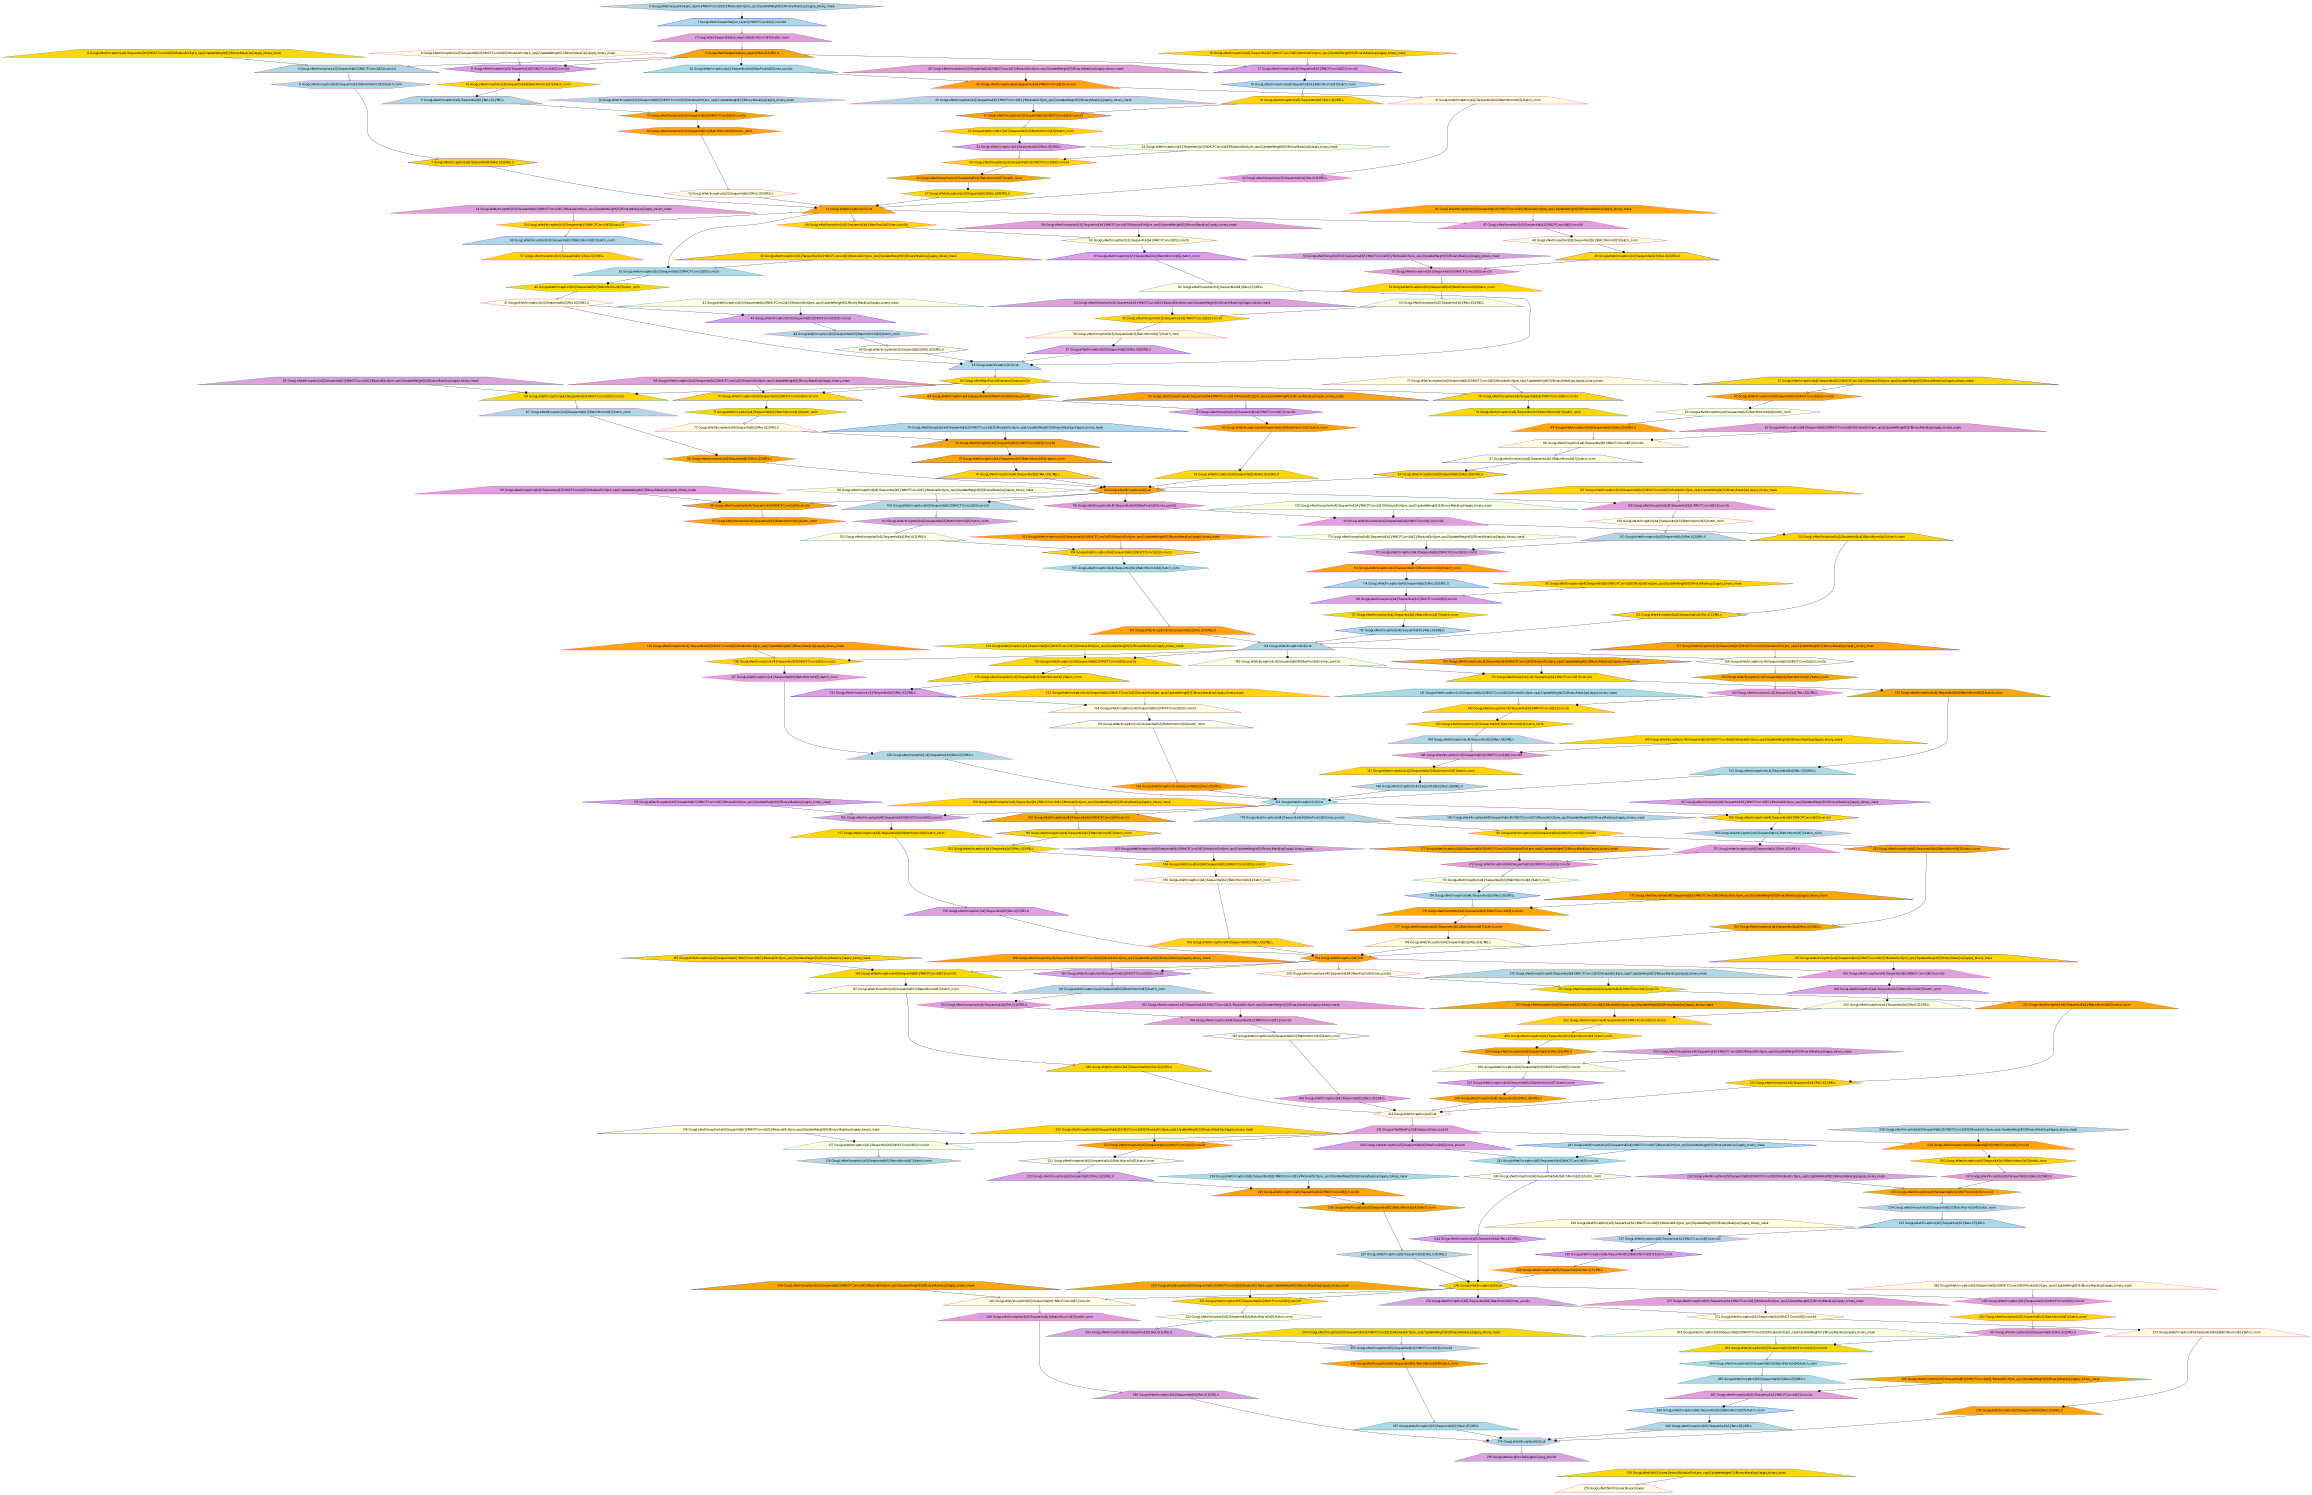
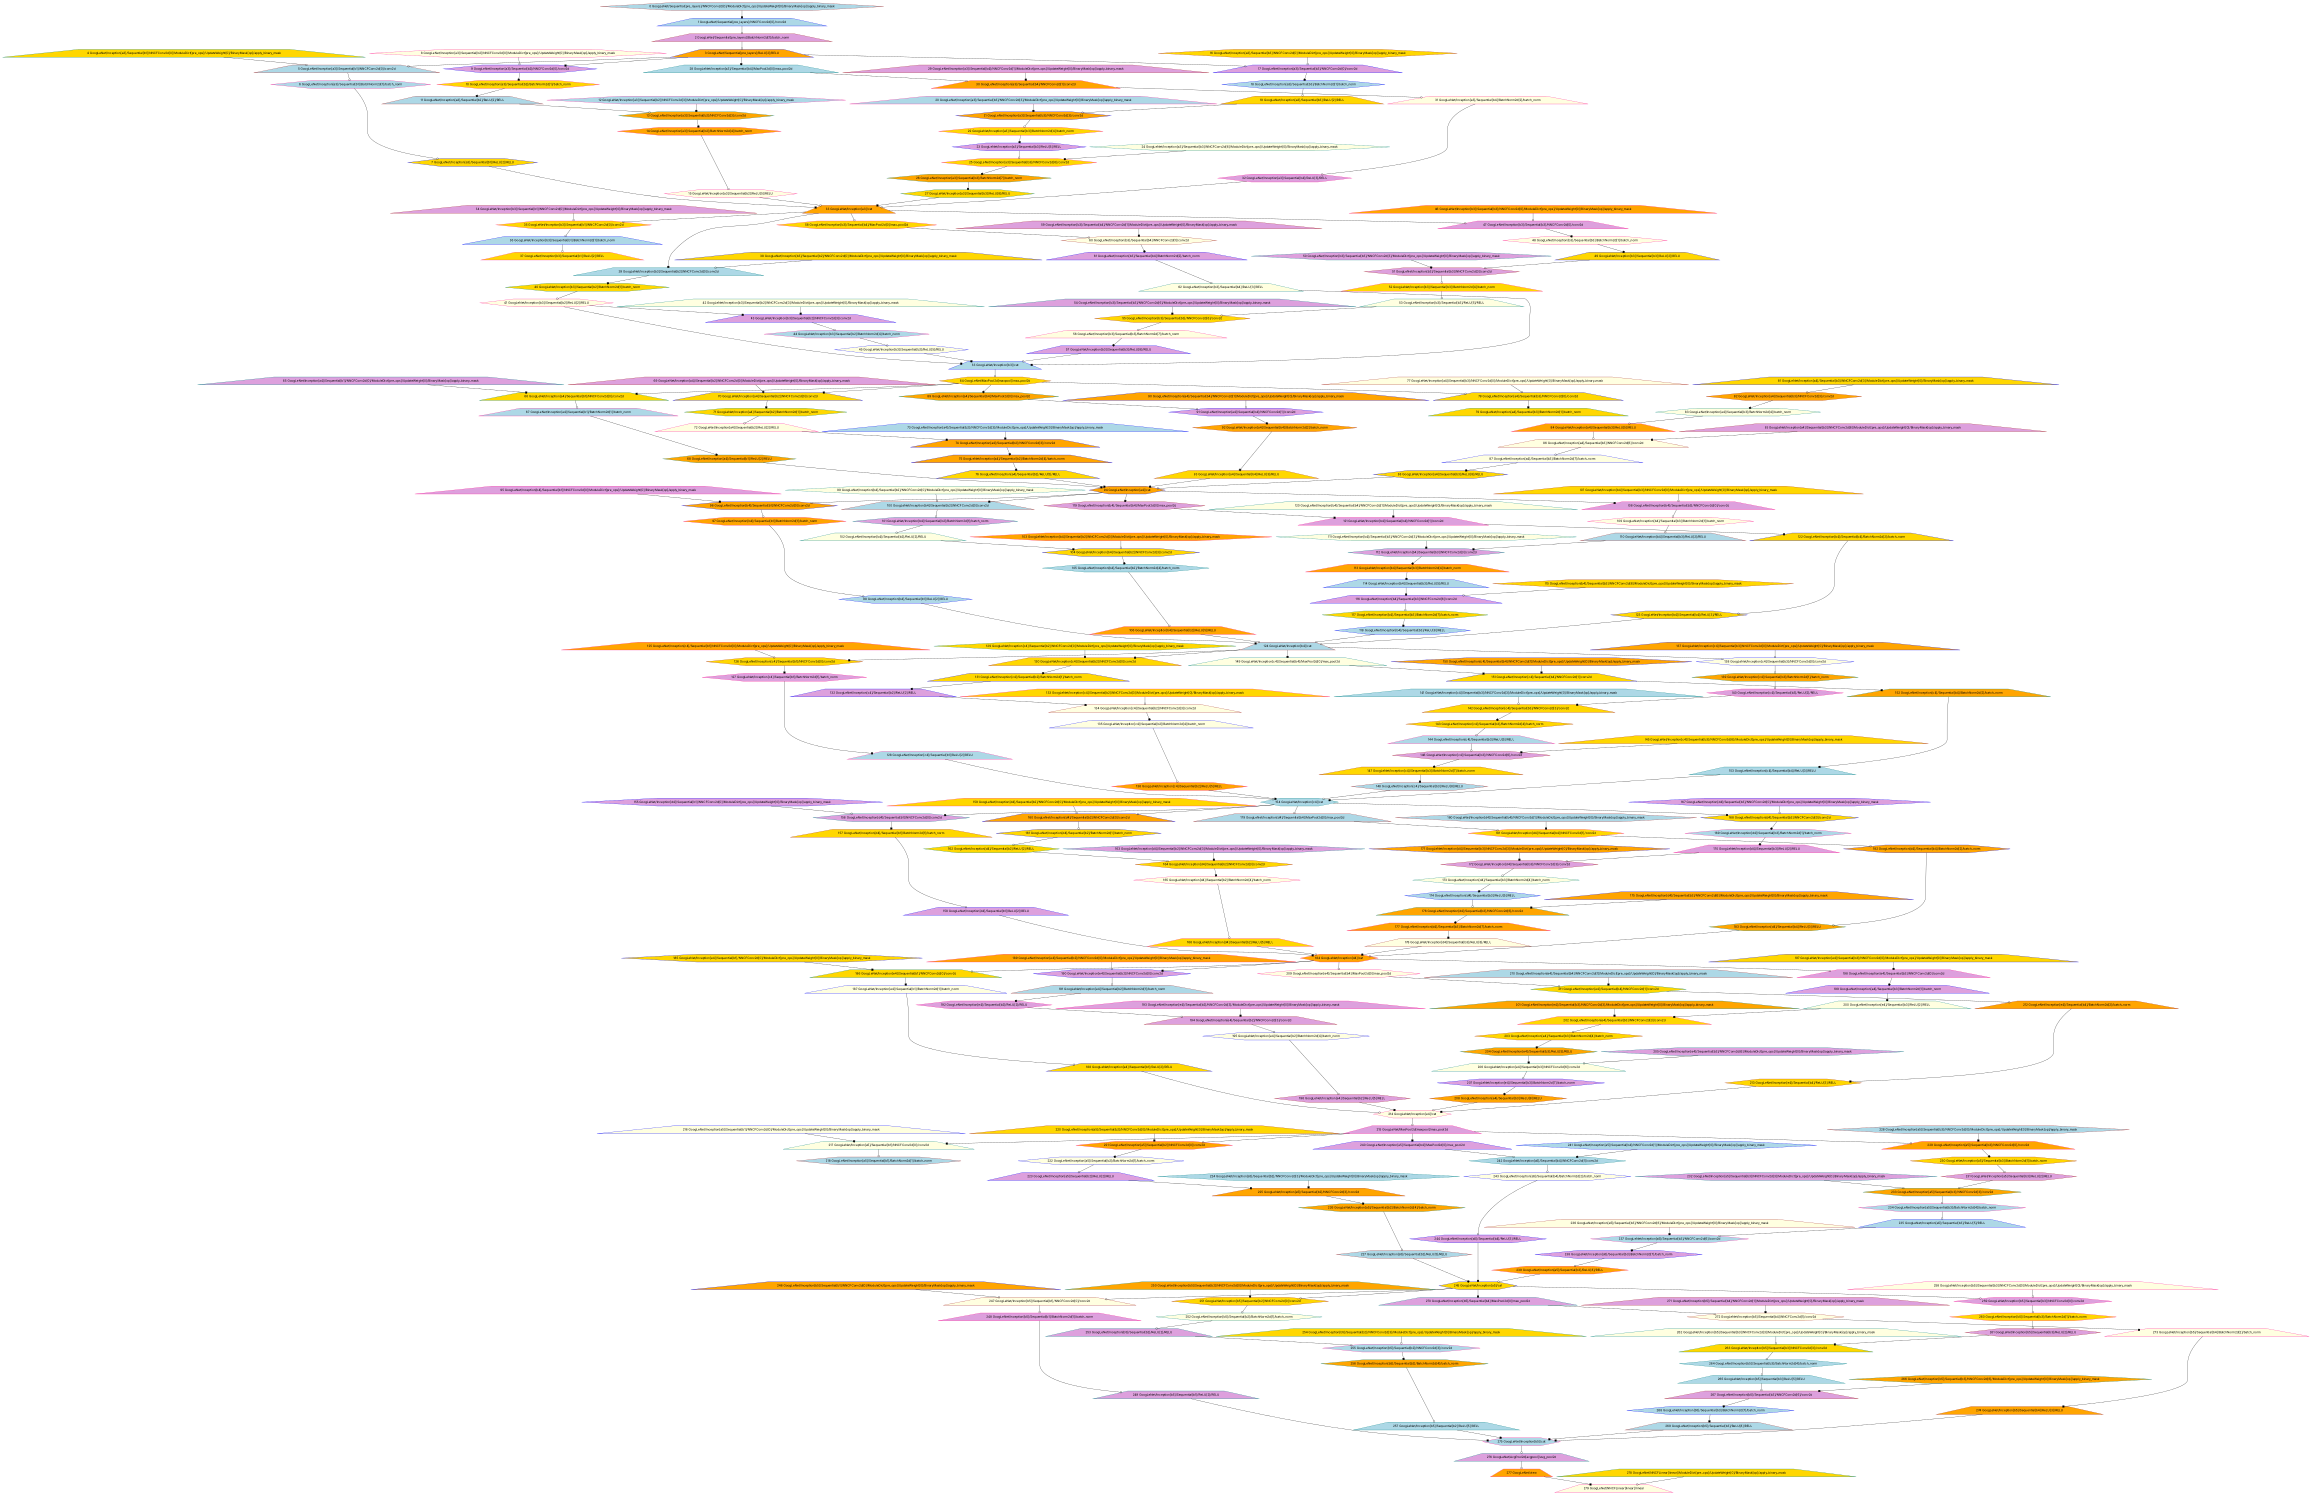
node "98 GoogLeNet/Inception[b4]/Sequential[b1]/ReLU[2]/RELU": added
node "277 GoogLeNet/view": added
